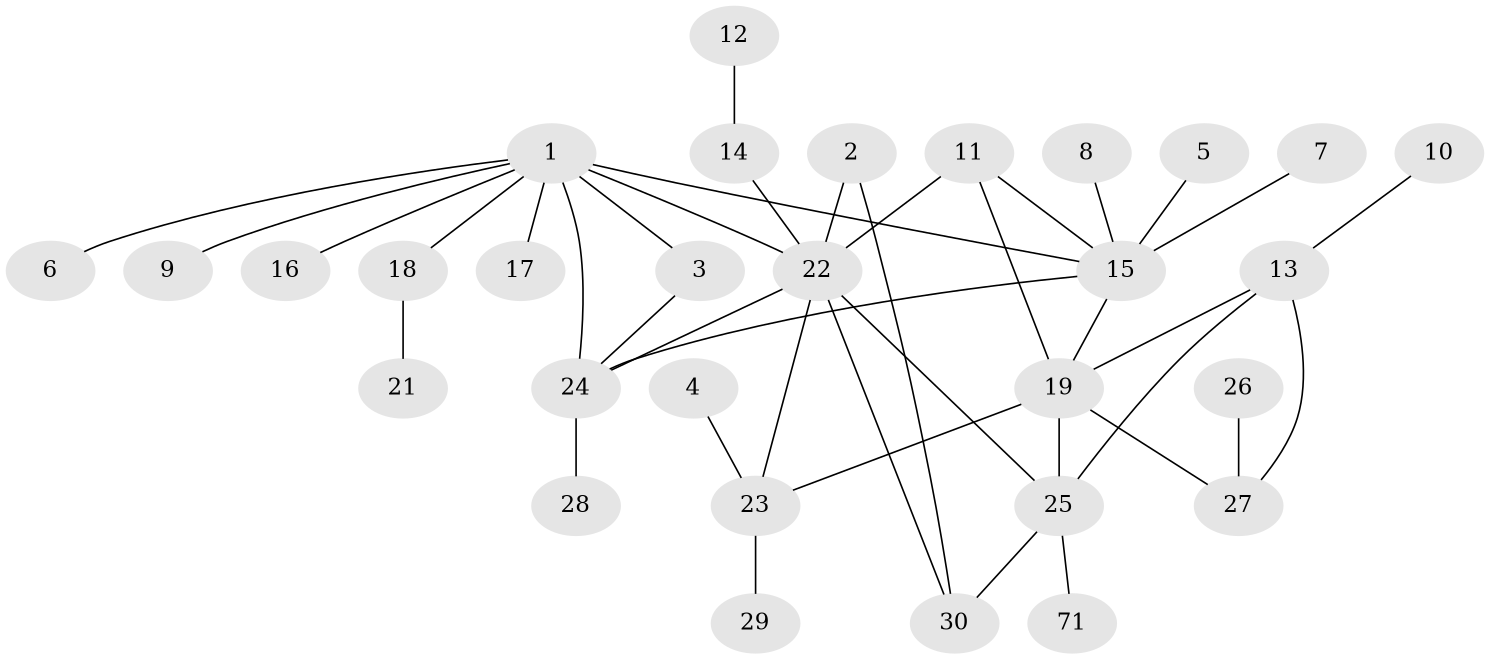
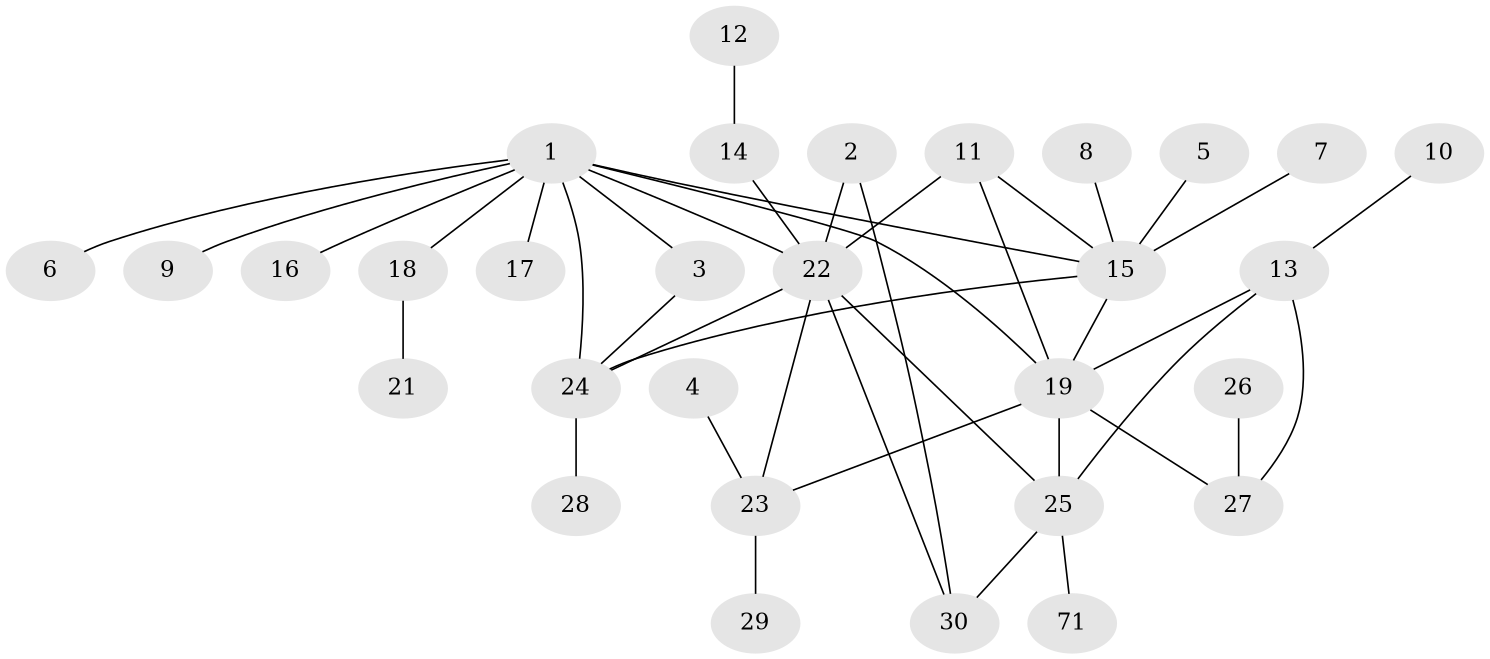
edge "1" -- "19": added
